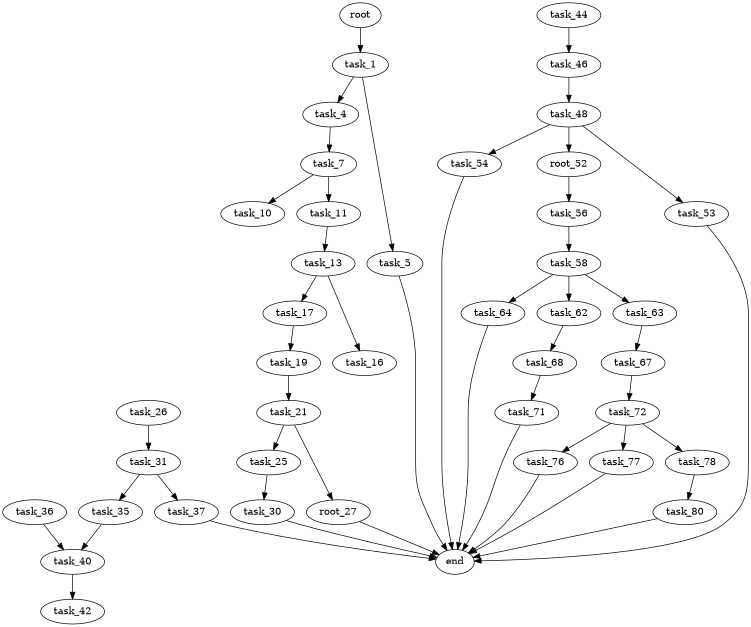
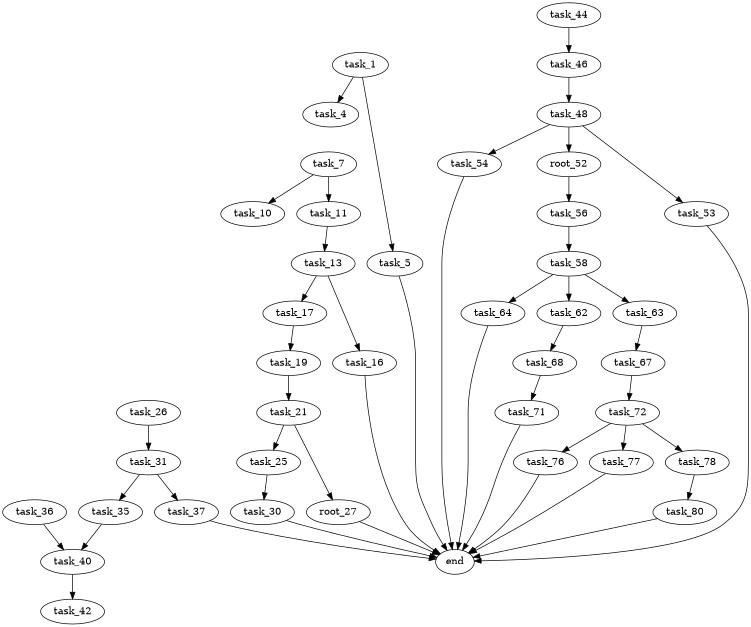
node "root": removed
edge "task_4" -> "task_7": removed
edge "task_16" -> "end": added
